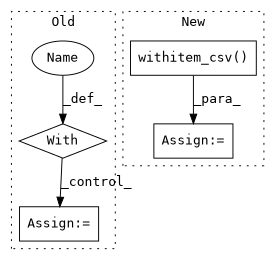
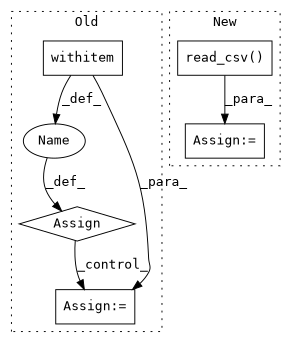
node "withitem": added
node "withitem_csv()": label "withitem_csv()" -> "read_csv()"
node "With": label "With" -> "Assign"
